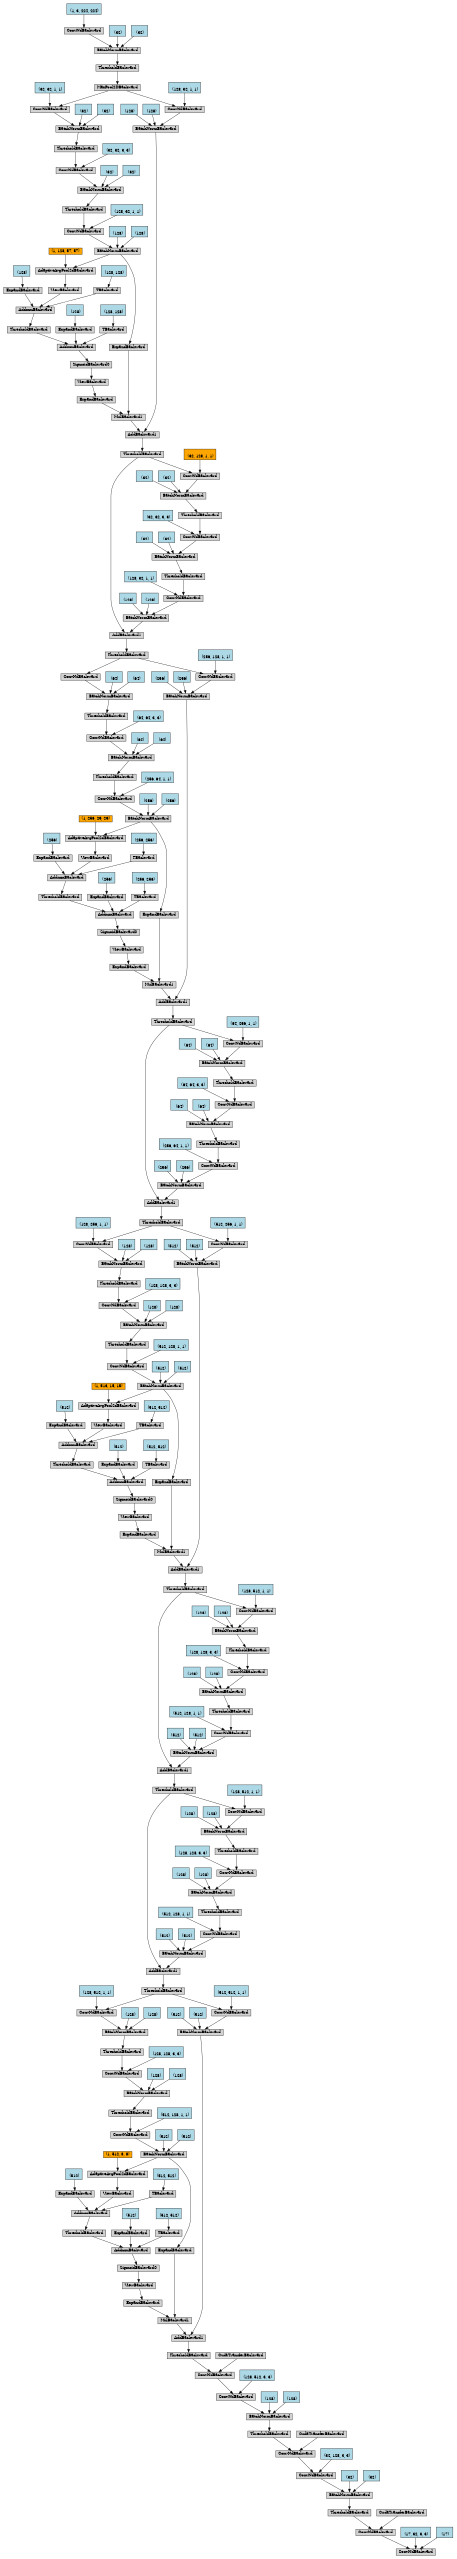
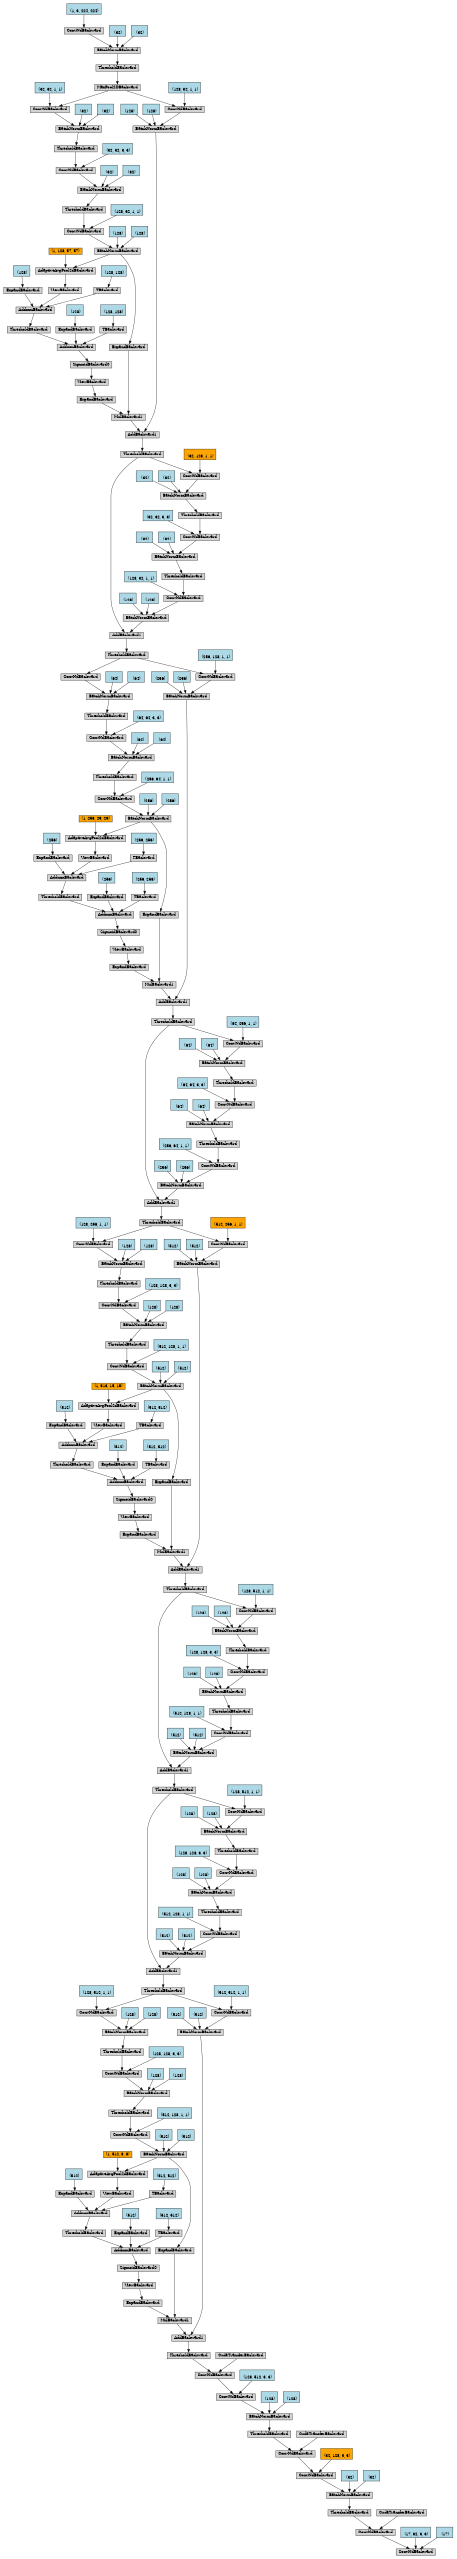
node "(512, 256, 1, 1)": fillcolor lightblue -> orange
node "(32, 128, 3, 3)": fillcolor lightblue -> orange
